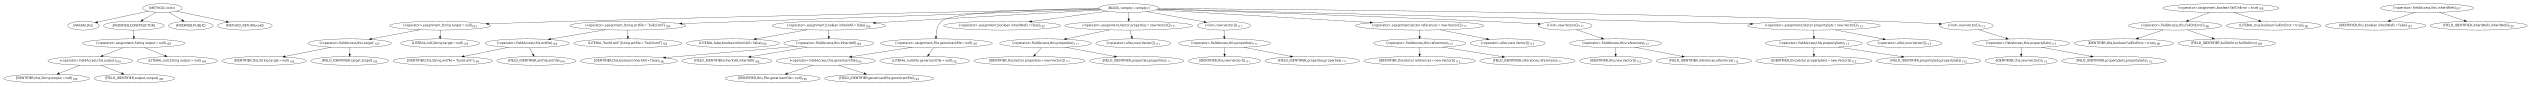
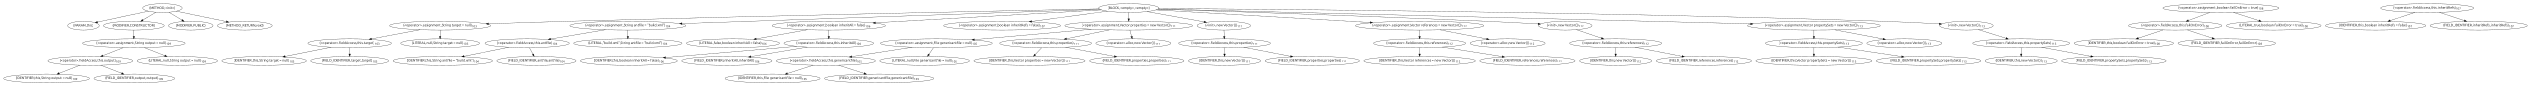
edge "(BLOCK,<empty>,<empty>)" -> "(<operator>.assignment,File genericantfile = null)": now "(<operator>.assignment,Vector properties = new Vector())" -> "(<operator>.assignment,File genericantfile = null)"
